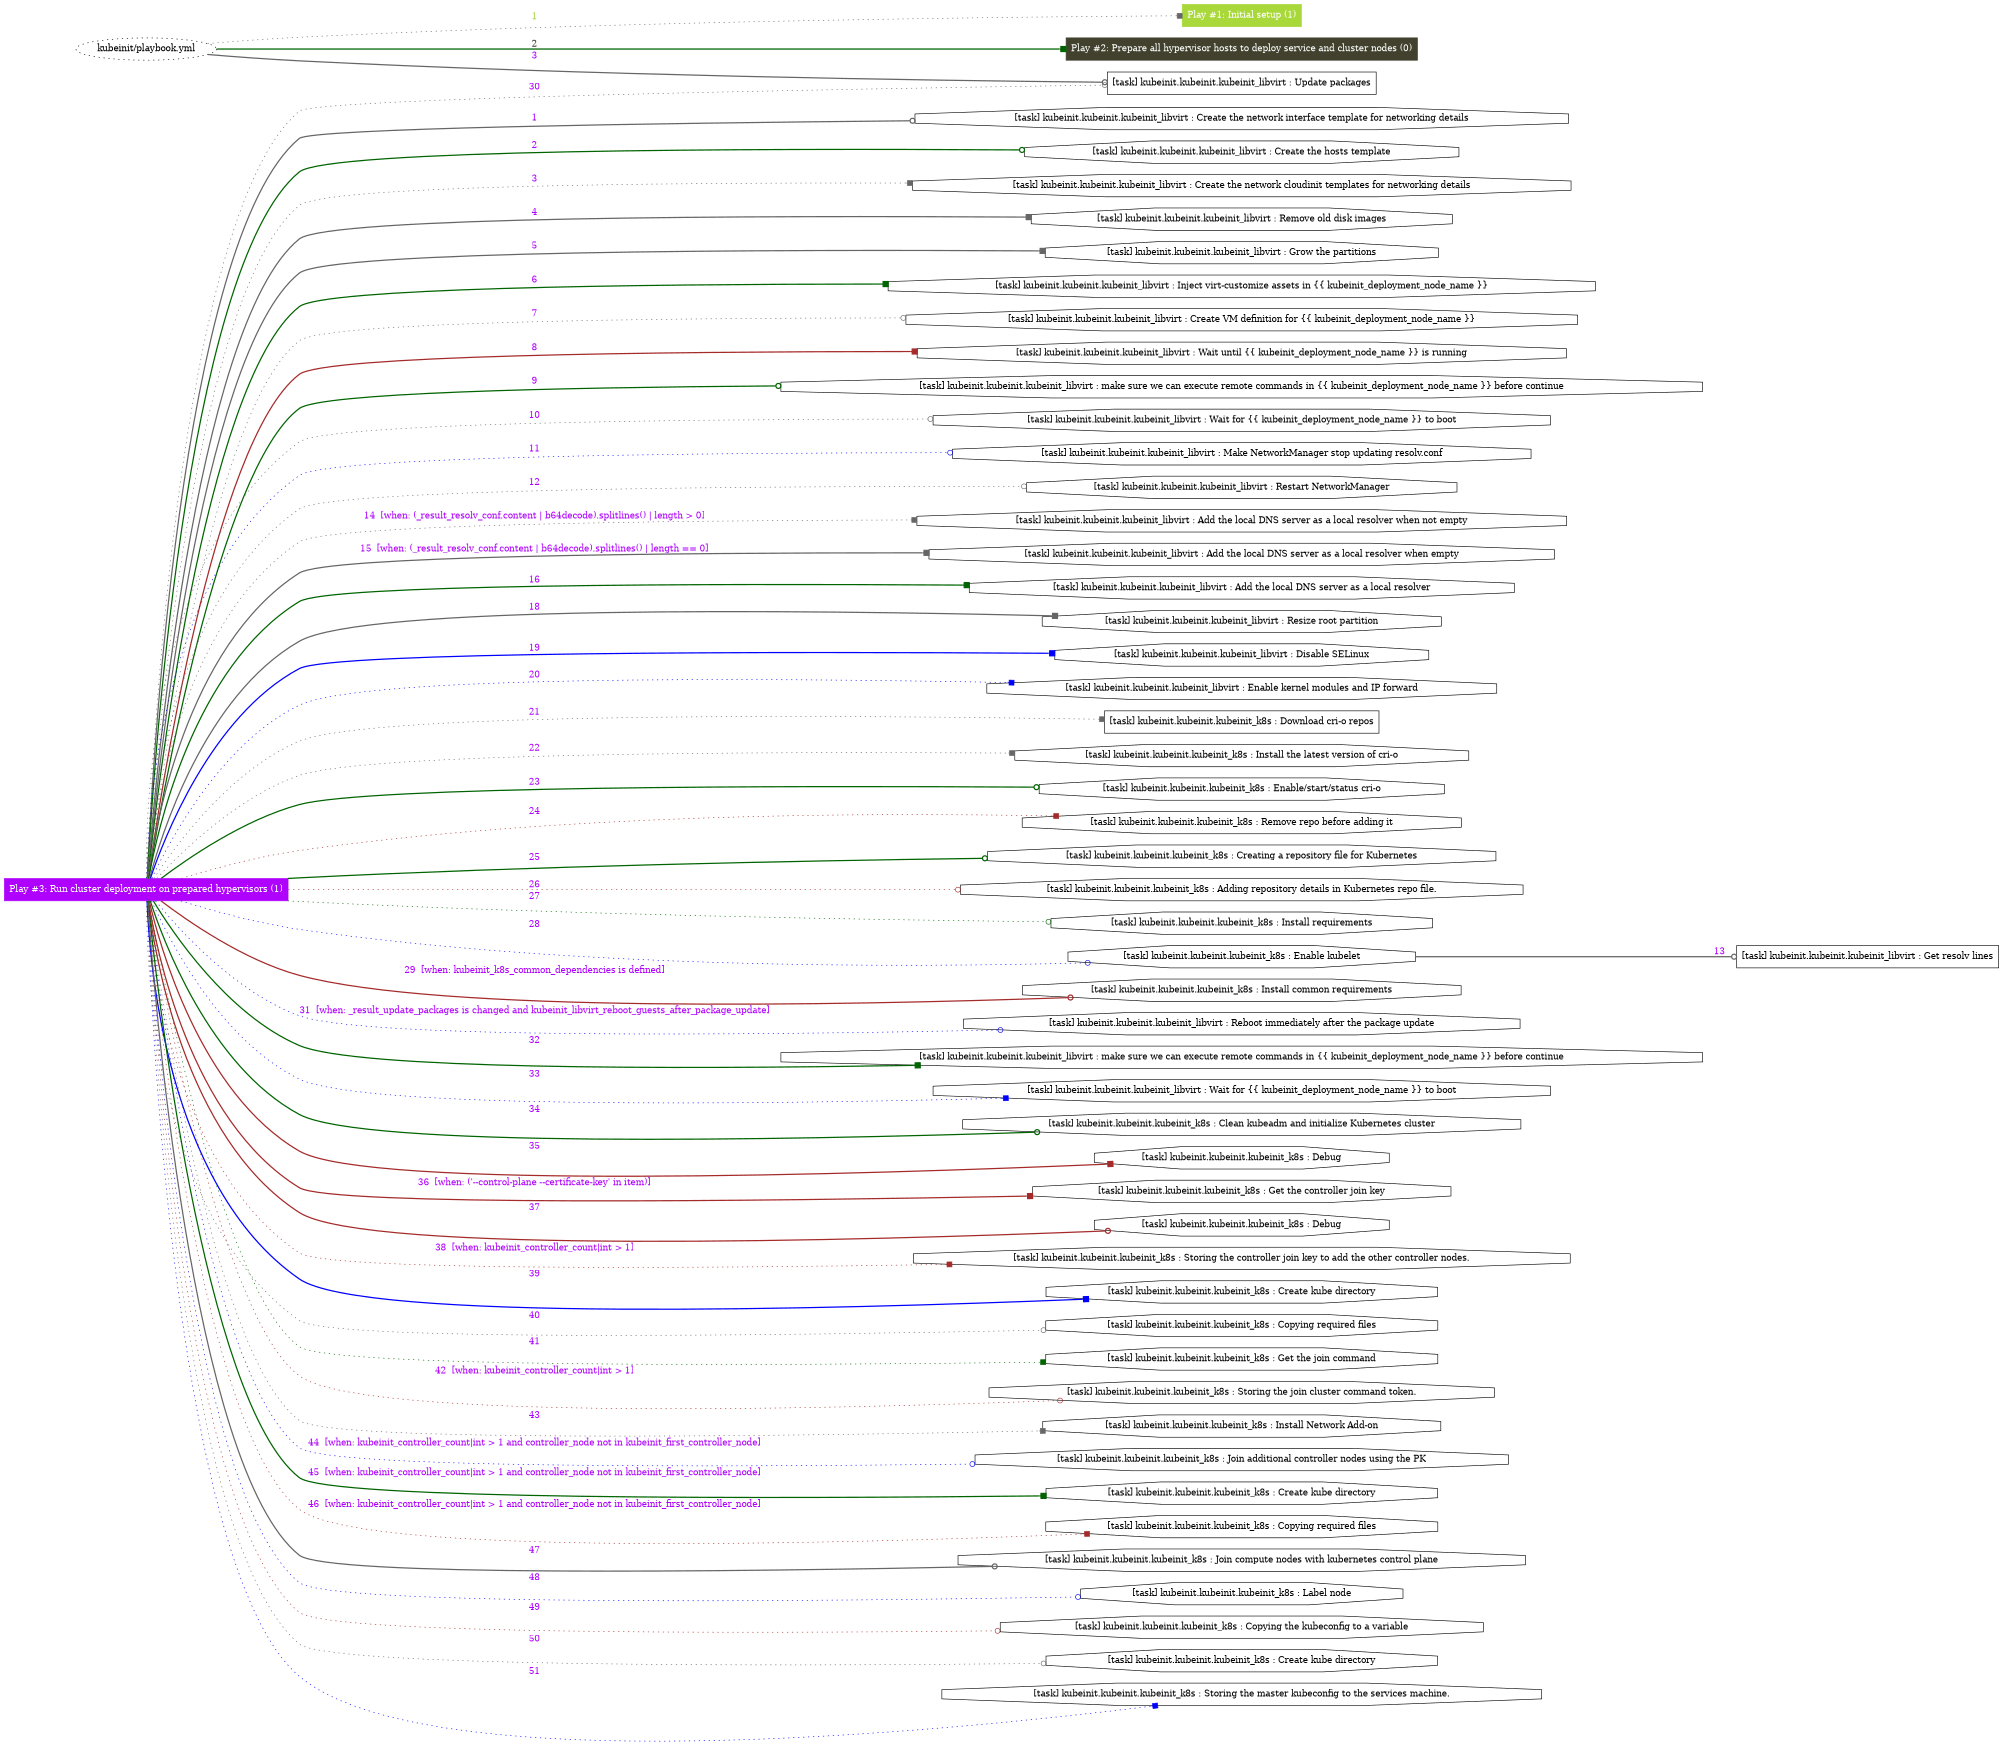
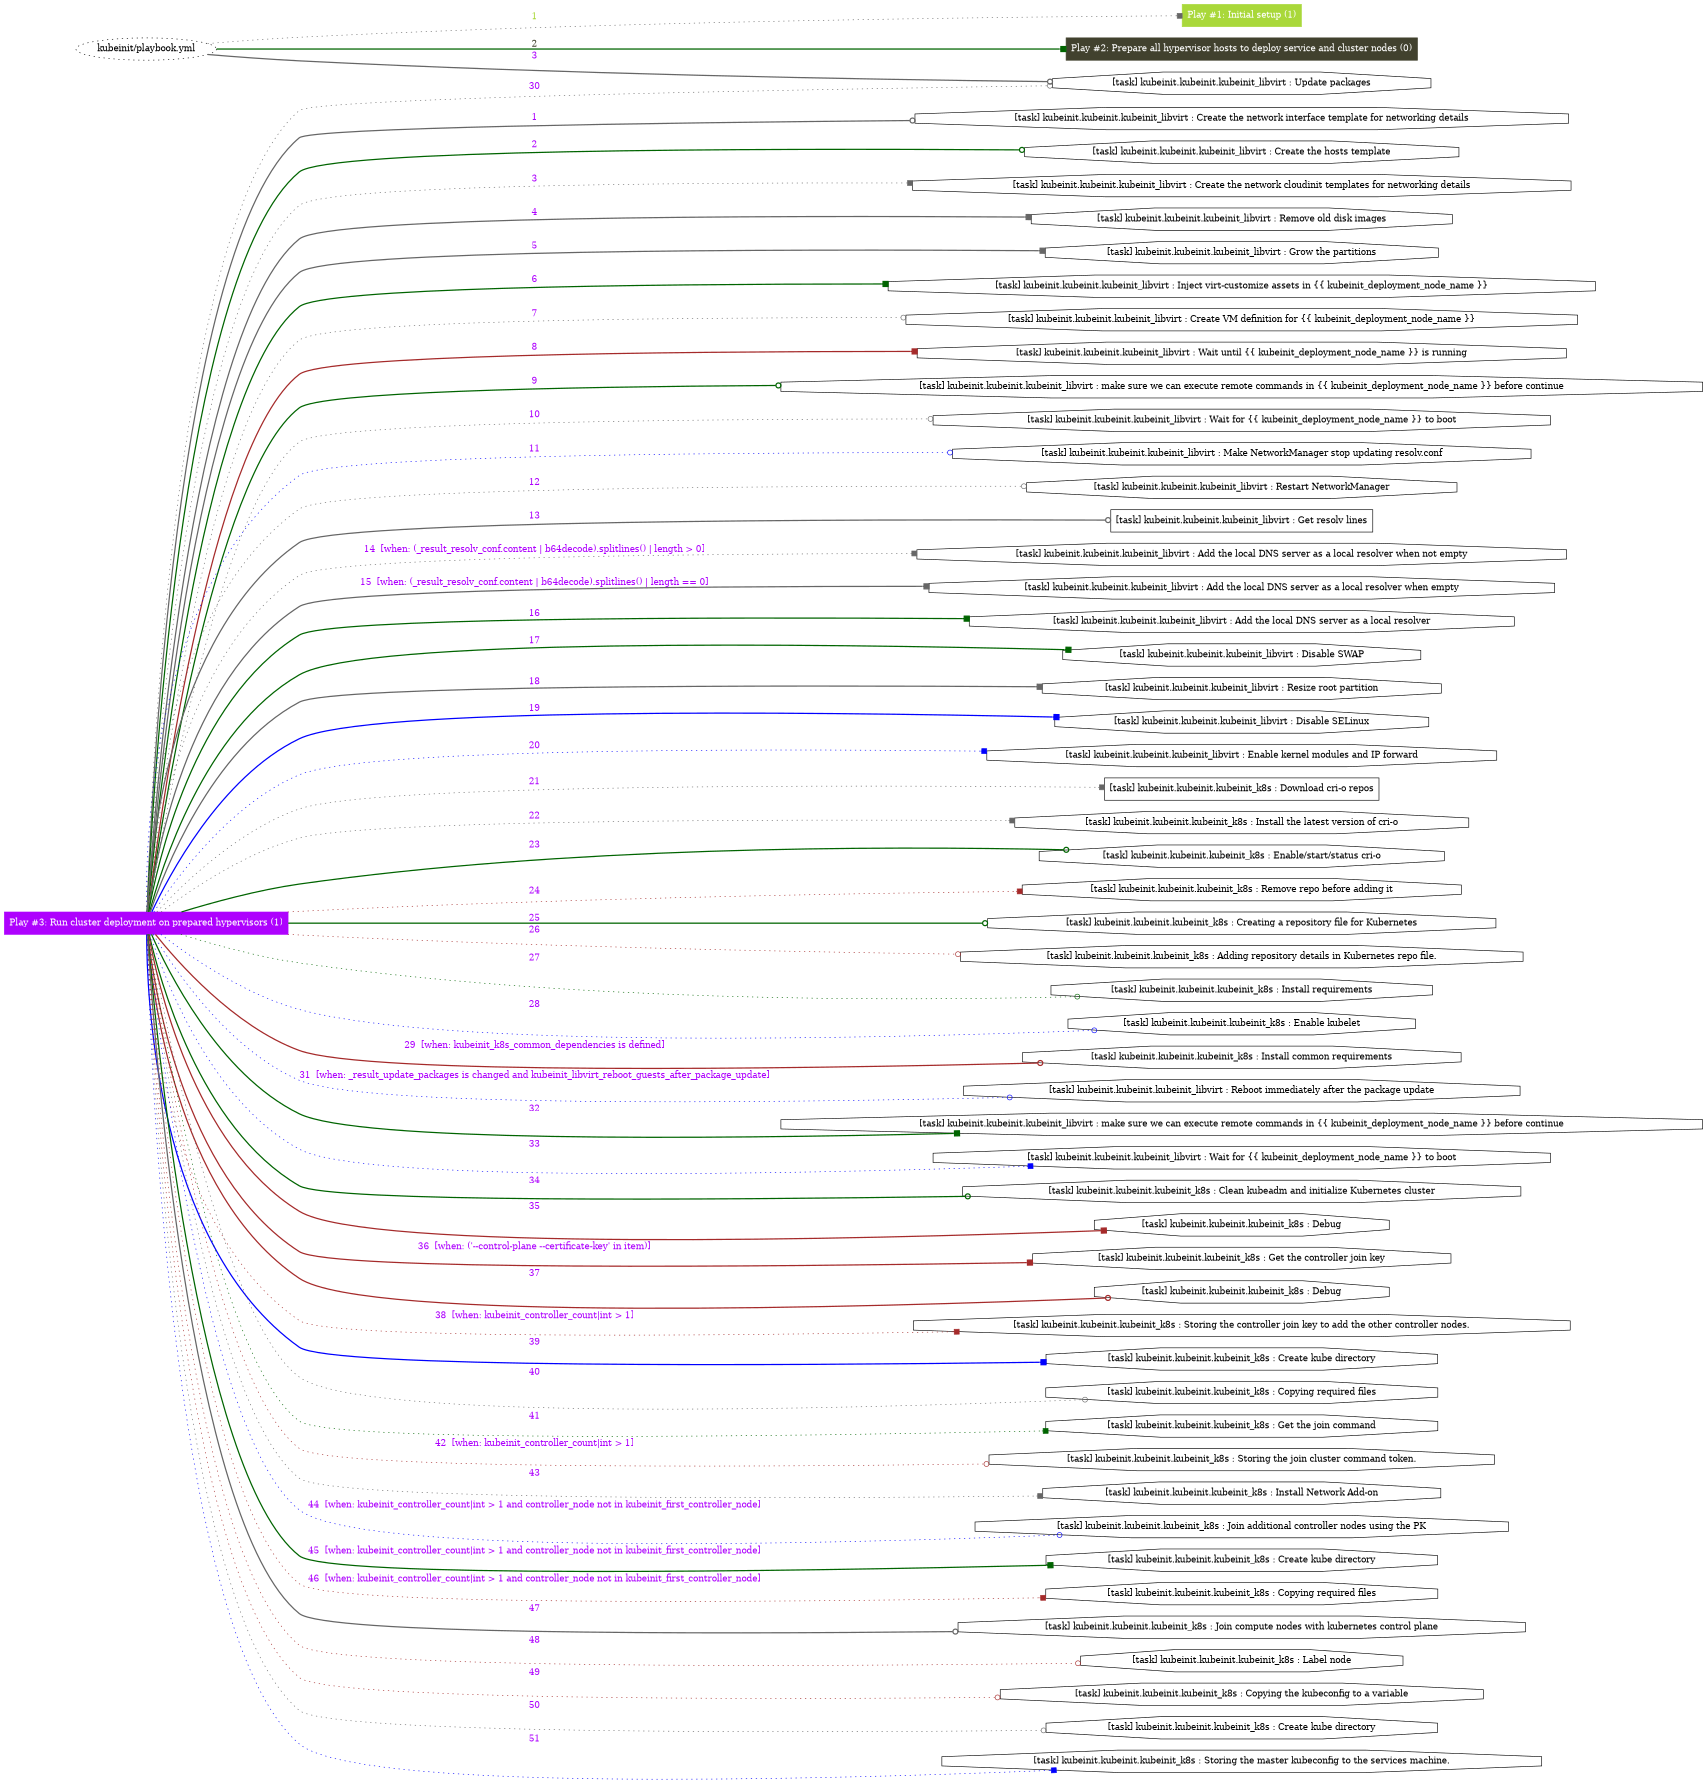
node "[task] kubeinit.kubeinit.kubeinit_libvirt : Update packages": shape box -> octagon
node "[task] kubeinit.kubeinit.kubeinit_libvirt : Disable SWAP": added
edge "[task] kubeinit.kubeinit.kubeinit_k8s : Enable kubelet" -> "[task] kubeinit.kubeinit.kubeinit_libvirt : Get resolv lines": now "Play #3: Run cluster deployment on prepared hypervisors (1)" -> "[task] kubeinit.kubeinit.kubeinit_libvirt : Get resolv lines"
edge "Play #3: Run cluster deployment on prepared hypervisors (1)" -> "[task] kubeinit.kubeinit.kubeinit_k8s : Label node": color blue -> brown
